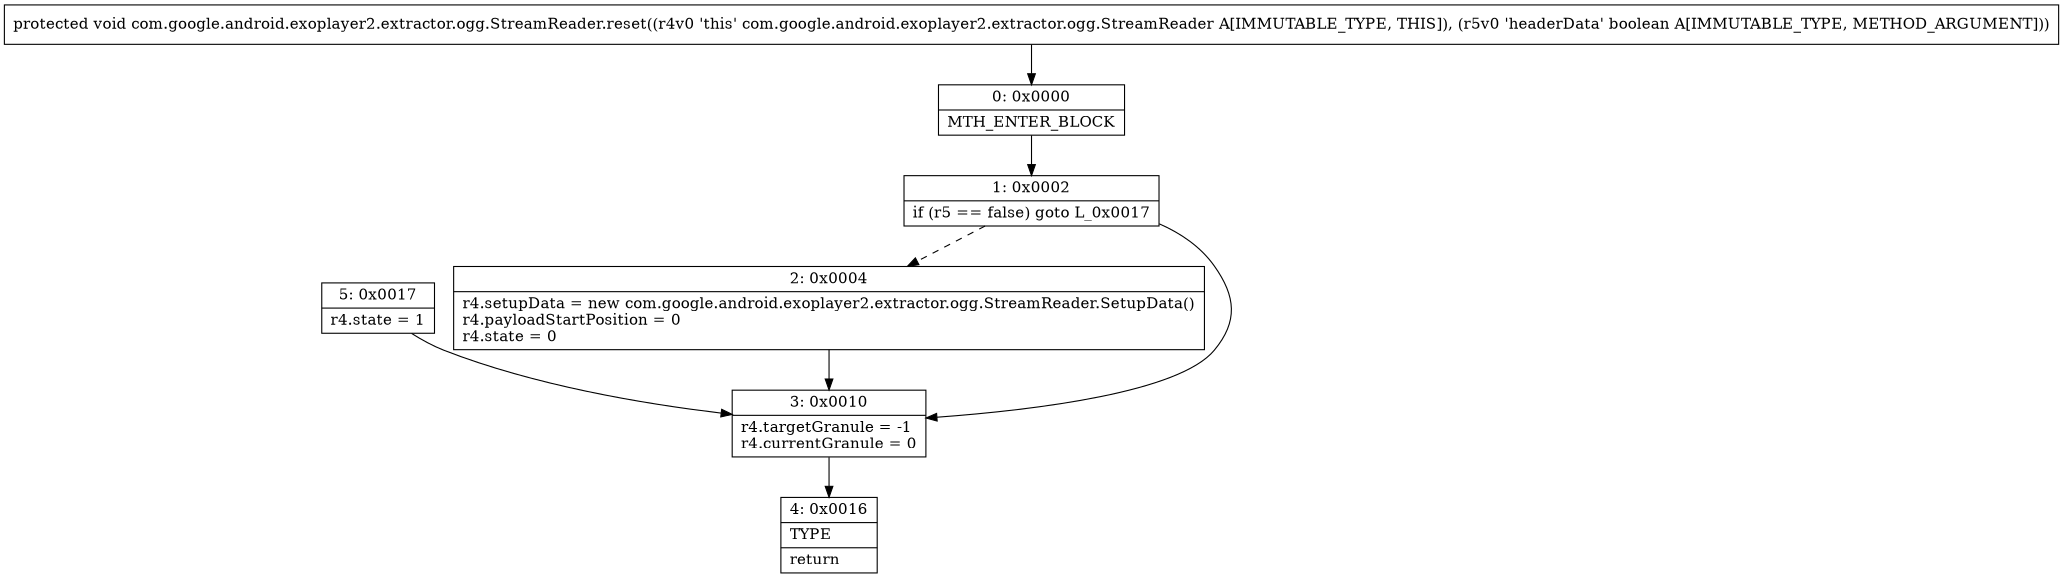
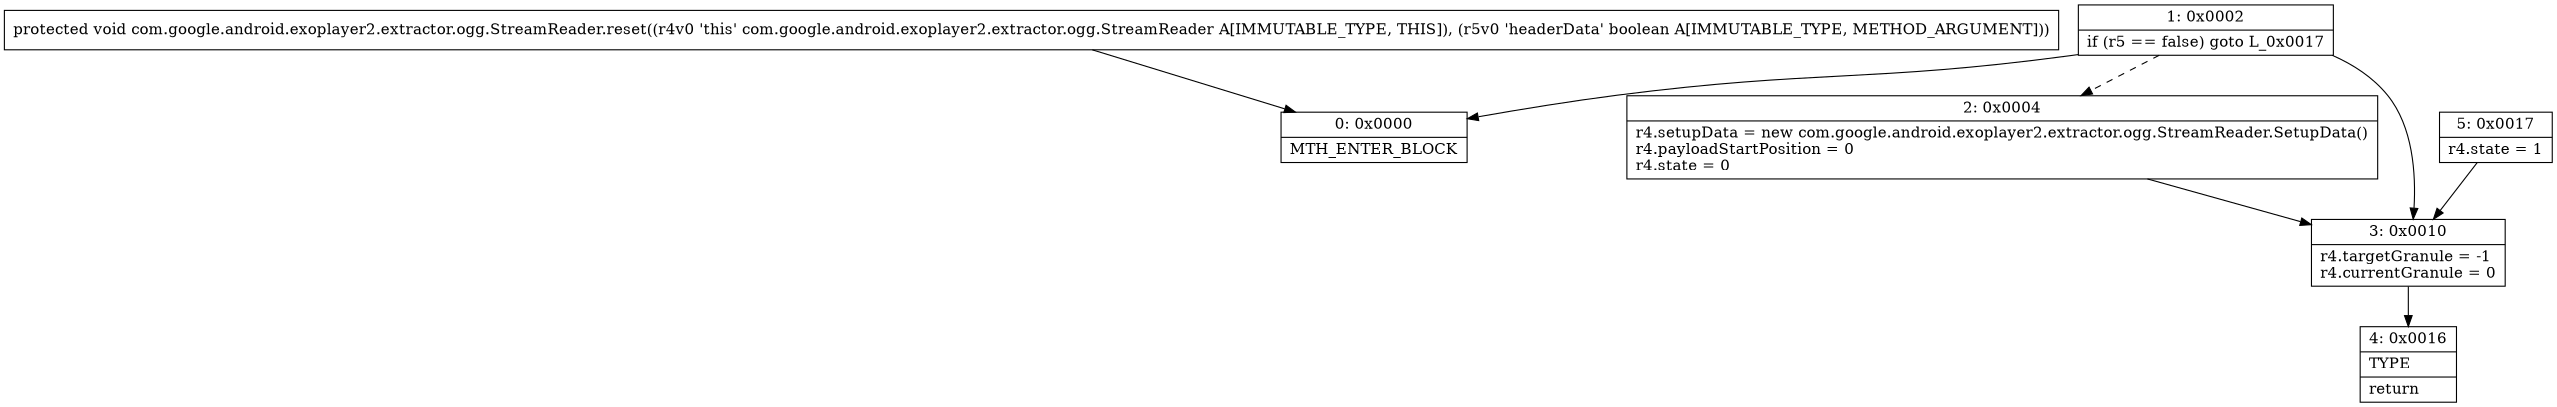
edge "0: 0x0000" -> "1: 0x0002": reversed
